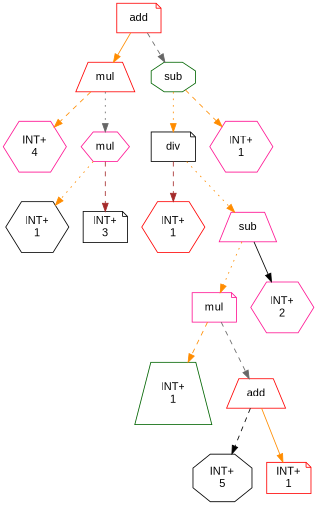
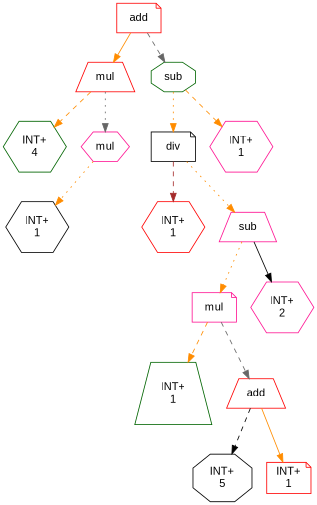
node "INT+ 4": color deeppink -> darkgreen
node "INT+ 3": removed
